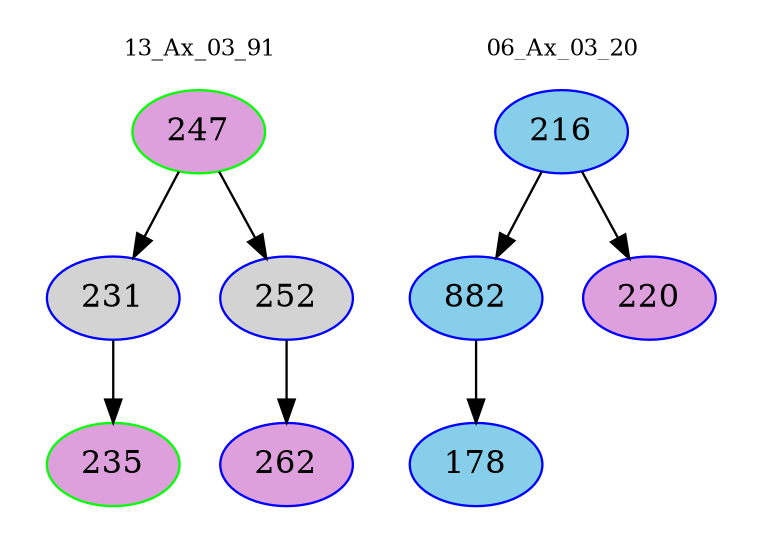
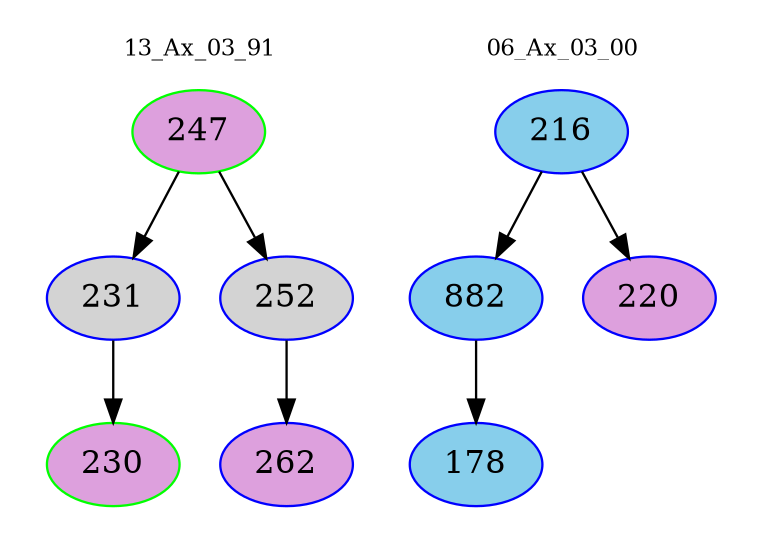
cluster "06_Ax_03_20": label "06_Ax_03_20" -> "06_Ax_03_00"
node "235": label "235" -> "230"
